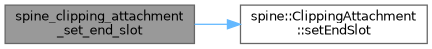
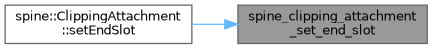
edge "spine_clipping_attachment _set_end_slot" -> "spine::ClippingAttachment ::setEndSlot": reversed
